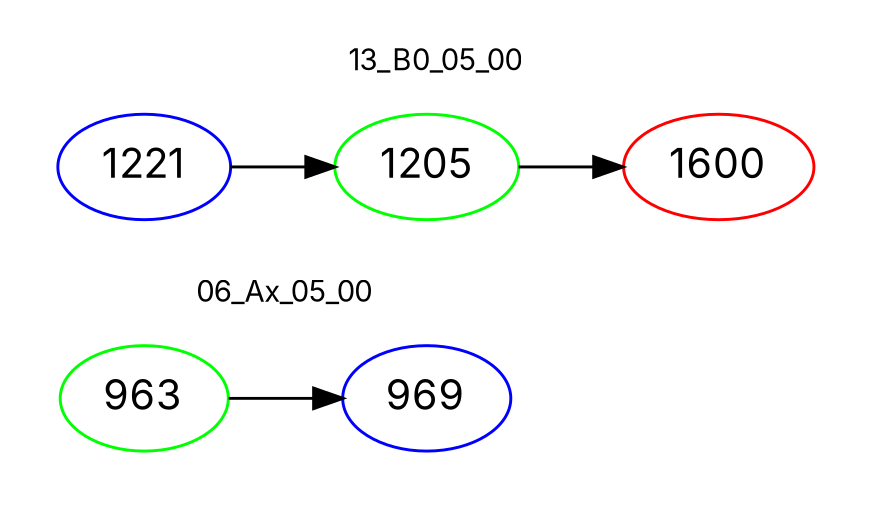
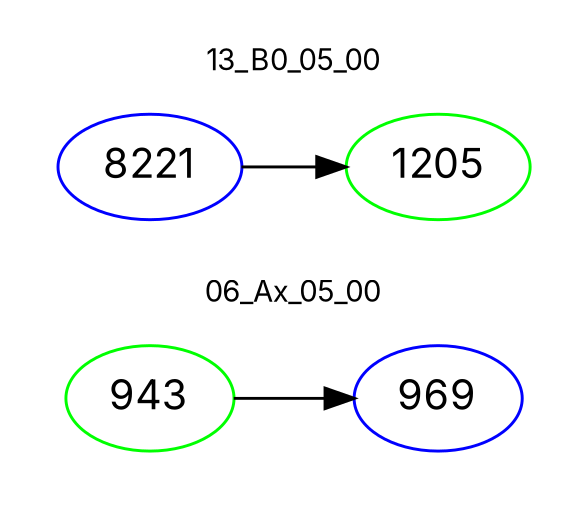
node "1221": label "1221" -> "8221"
node "1600": removed
node "963": label "963" -> "943"
